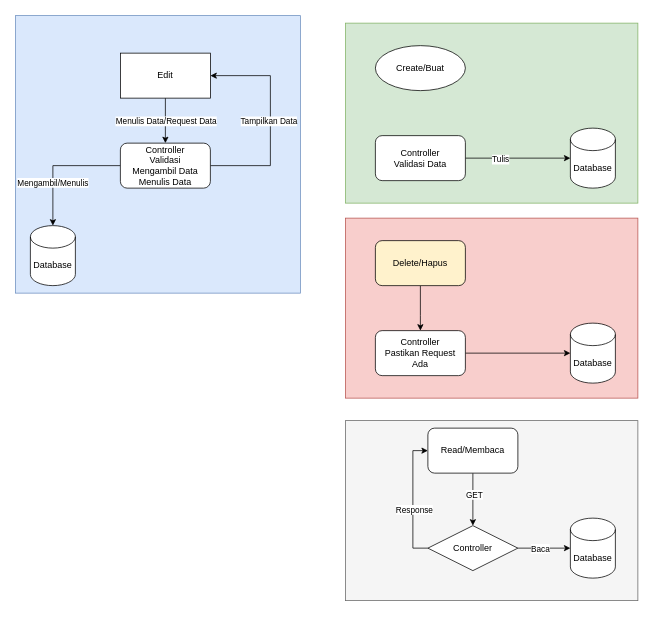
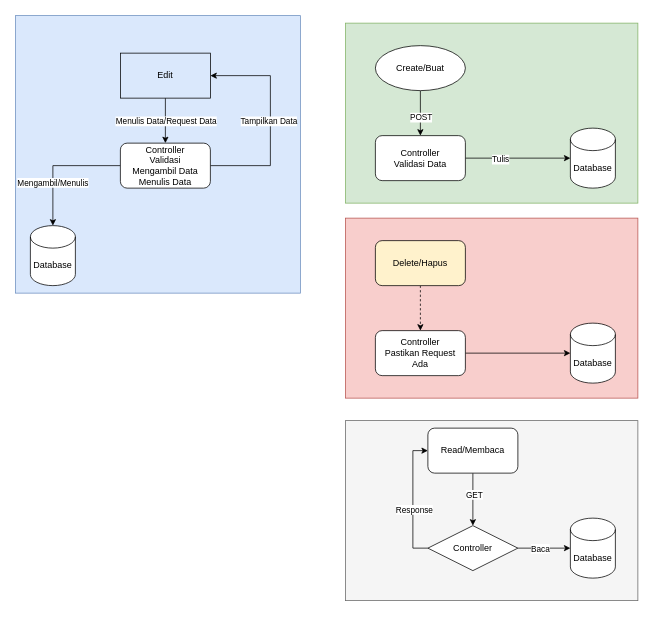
node "Edit": fillcolor #ffffff -> #dae8fc
edge "Create/Buat" -> "Controller Validasi Data": added, label "POST"
edge "Delete/Hapus" -> "Controller Pastikan Request Ada": style solid -> dashed
